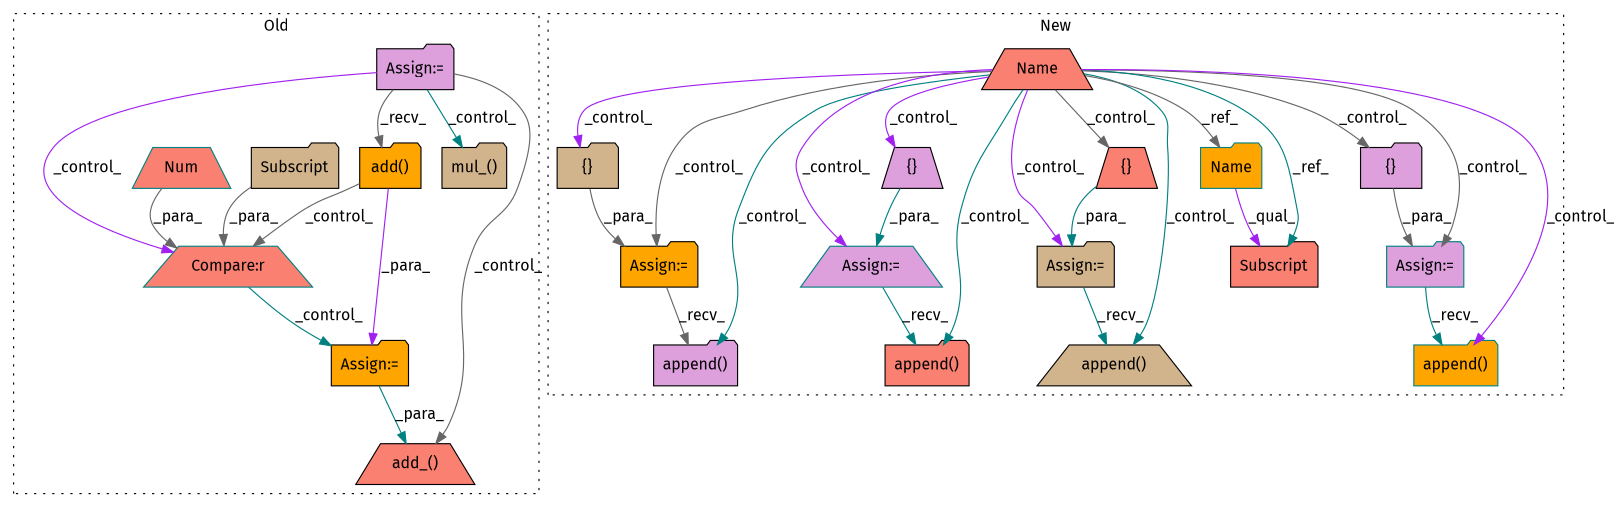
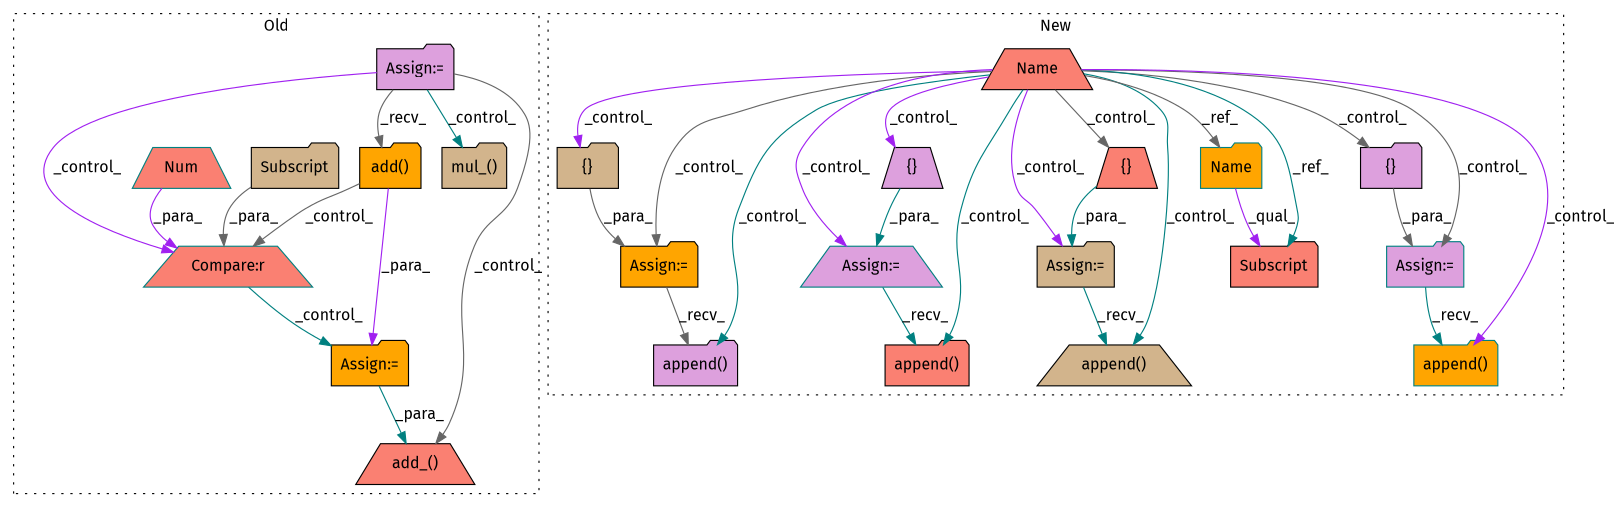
edge "Num" -> "Compare:r": color gray40 -> purple
